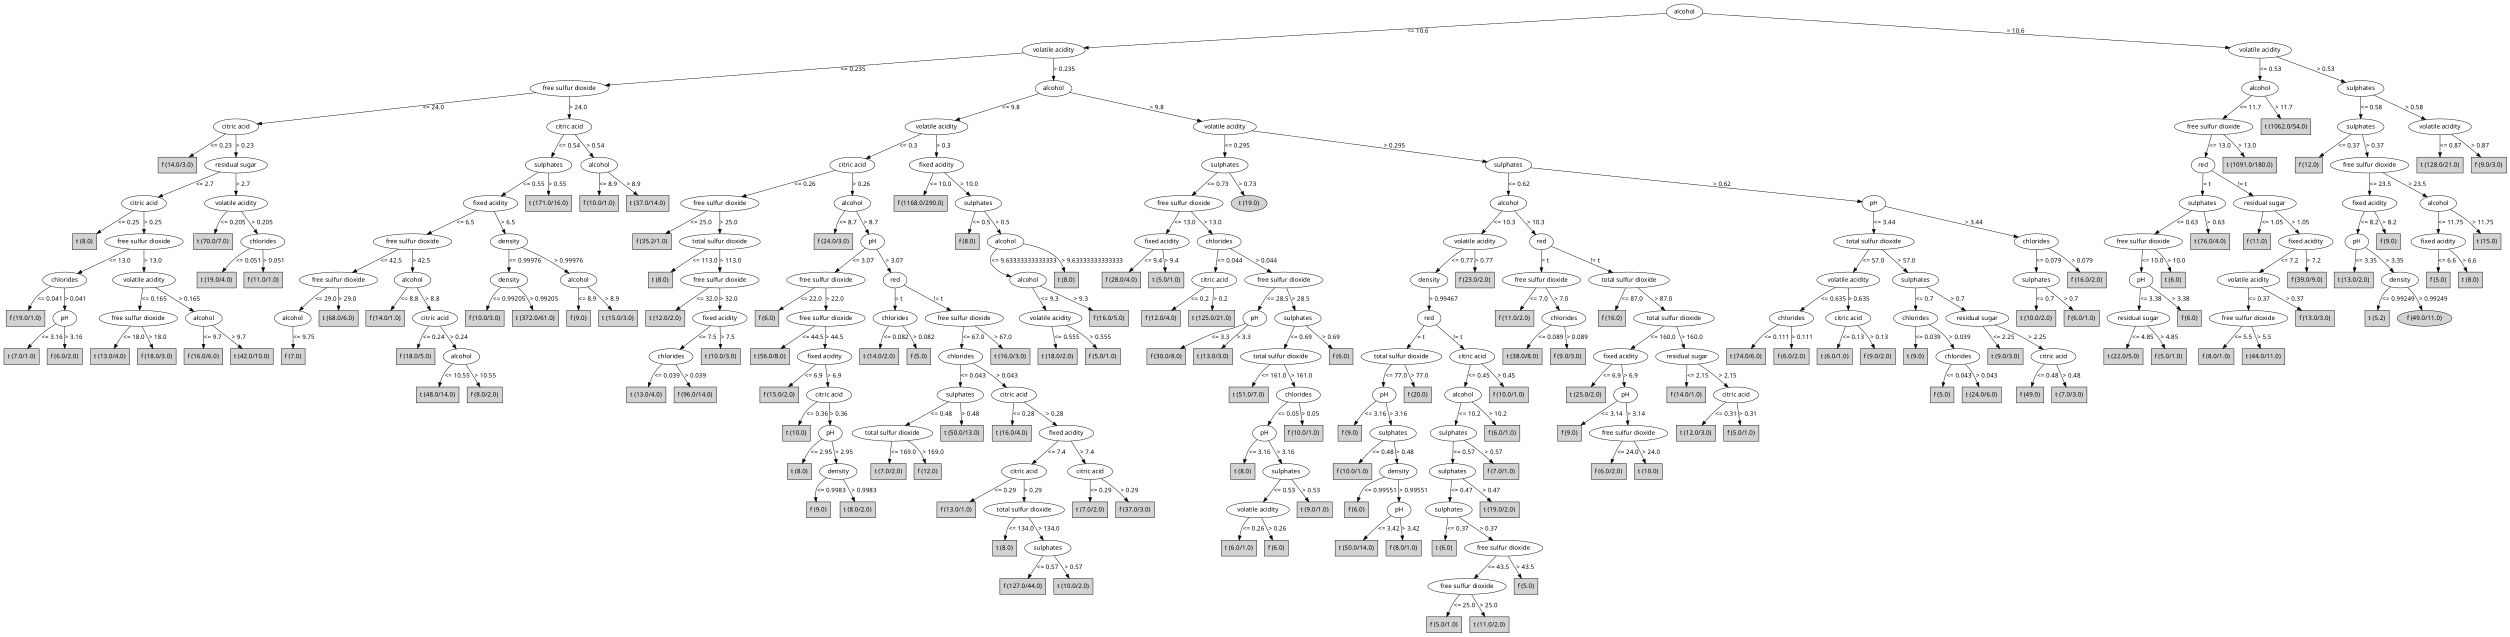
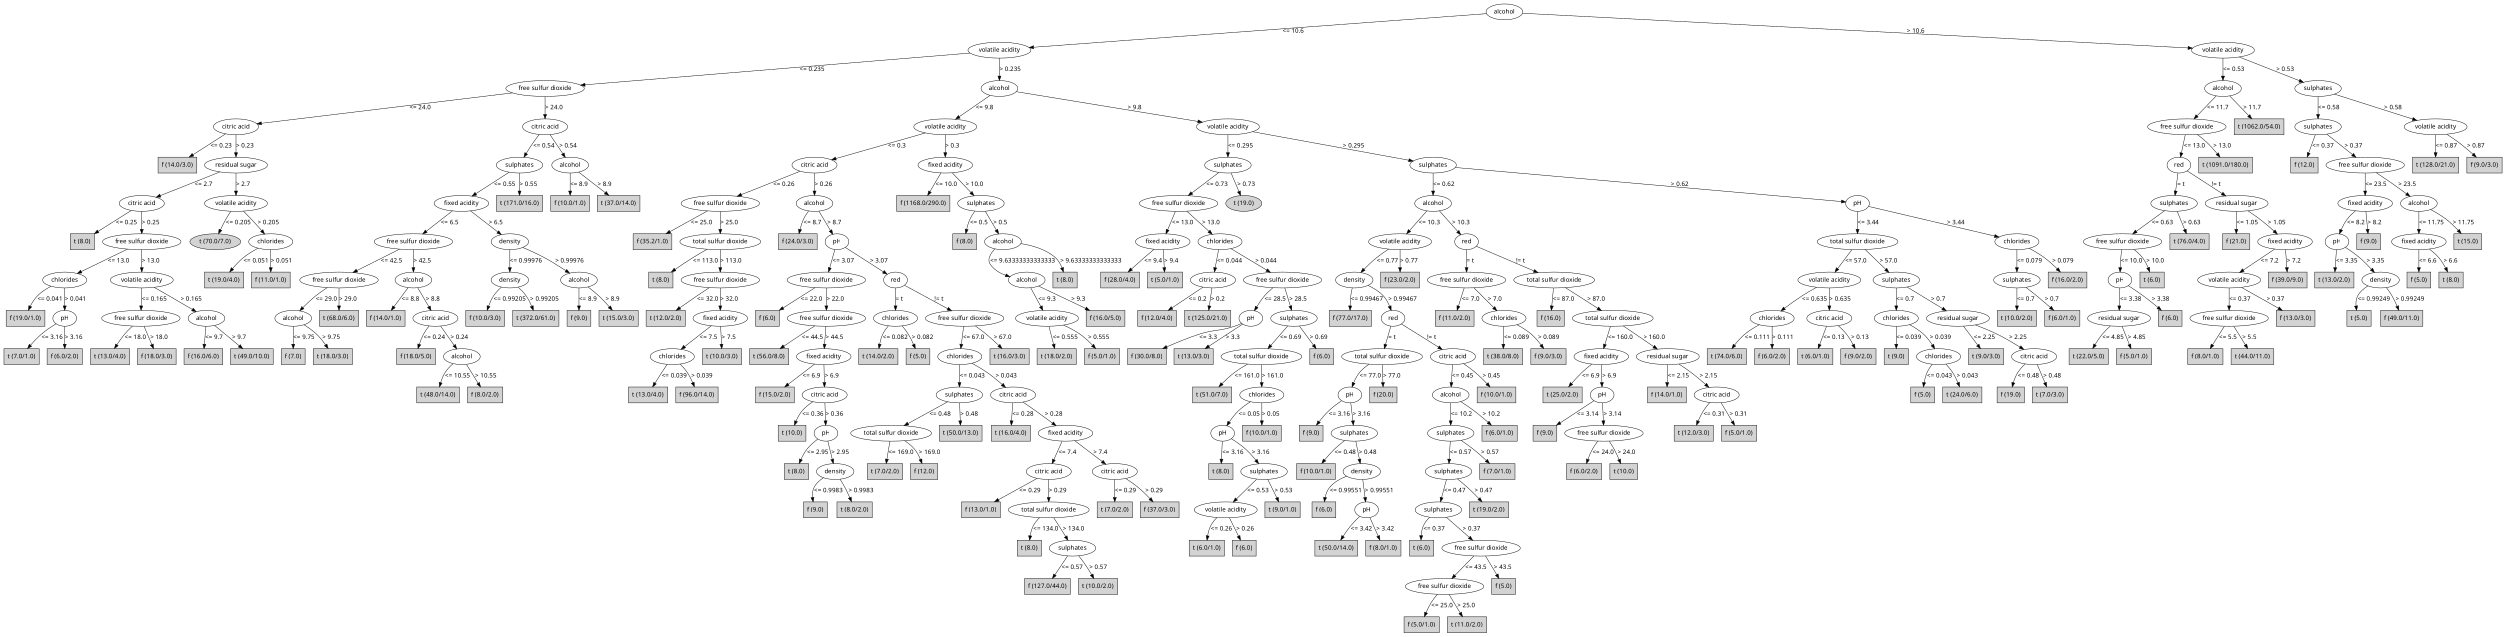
node "t (70.0/7.0)": shape box -> ellipse
node "f (11.0)": label "f (11.0)" -> "f (21.0)"
node "f (77.0/17.0)": added
node "t (5.2)": label "t (5.2)" -> "t (5.0)"
node "f (49.0/11.0)": shape ellipse -> box
node "t (42.0/10.0)": label "t (42.0/10.0)" -> "t (49.0/10.0)"
node "t (18.0/3.0)": added
node "f (49.0)": label "f (49.0)" -> "f (19.0)"
